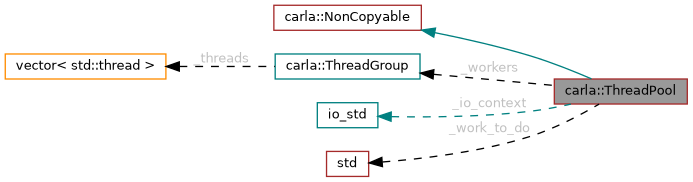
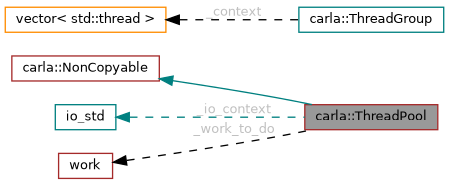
edge "carla::ThreadGroup" -> "vector< std::thread >": label " _threads" -> " _context"
edge "carla::ThreadPool" -> "carla::ThreadGroup": removed, label "_workers"
node "std": label "std" -> "work"
